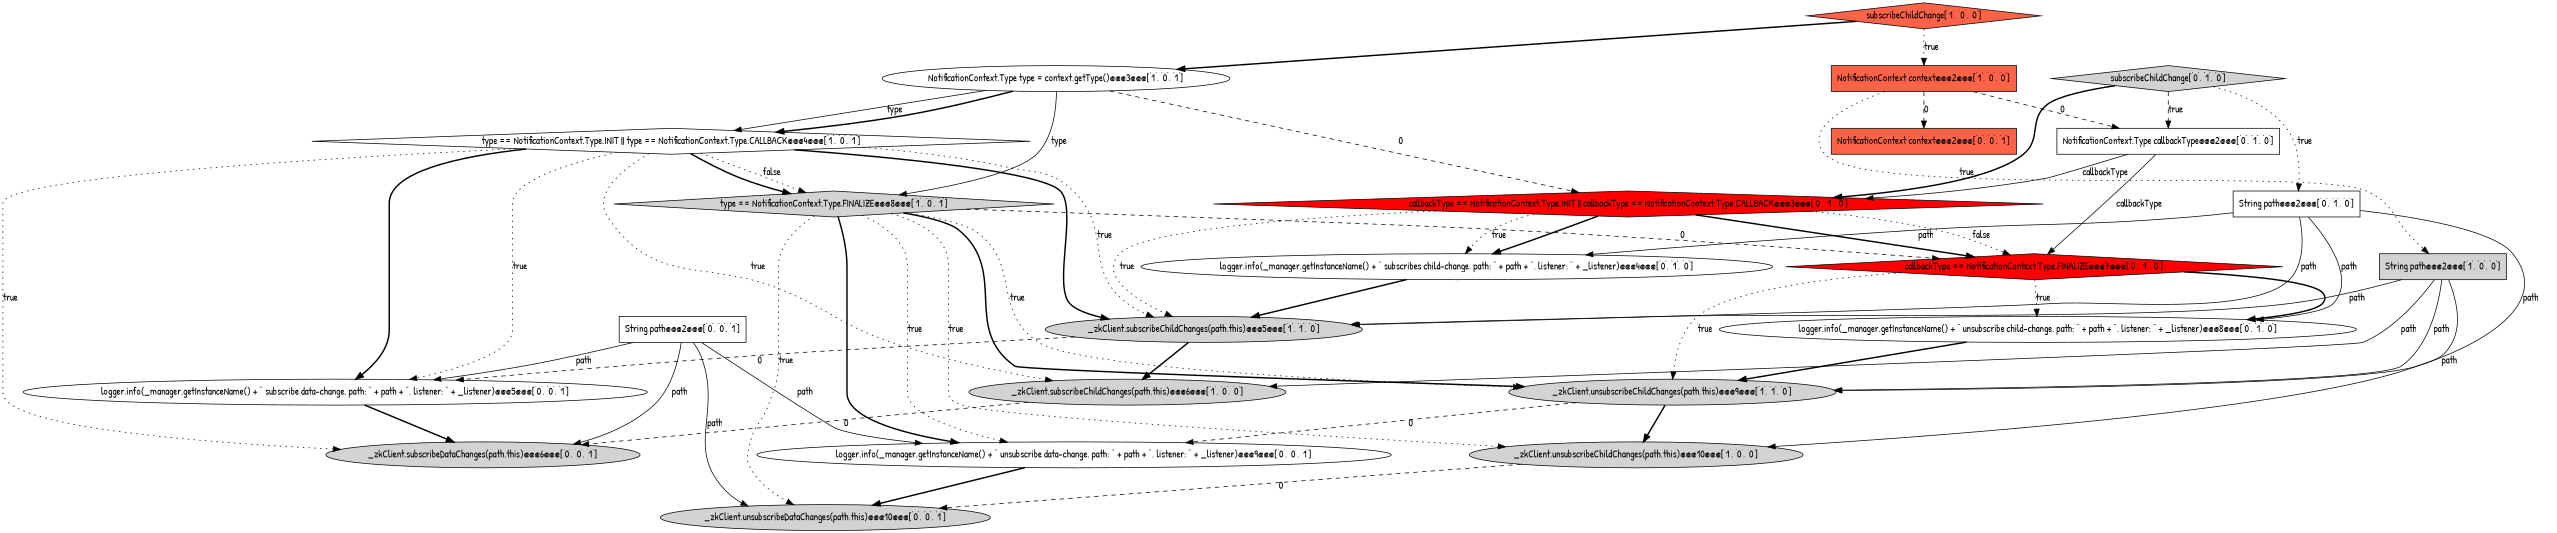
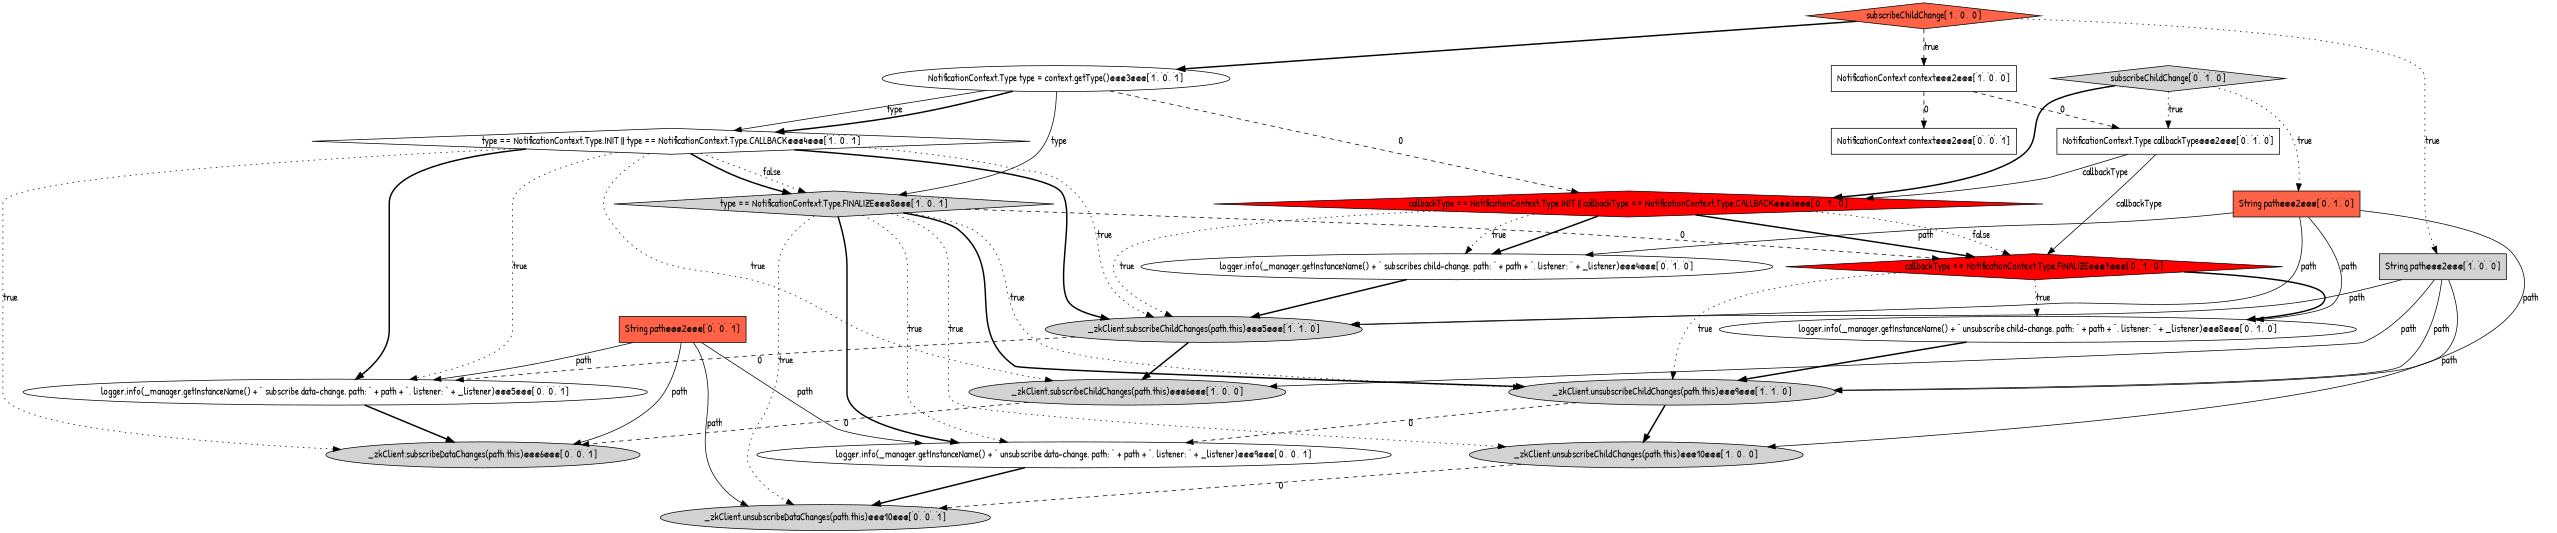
edge "subscribeChildChange['1', '0', '0']" -> "NotificationContext context@@@2@@@['1', '0', '0']": style dotted -> dashed
node "NotificationContext context@@@2@@@['1', '0', '0']": fillcolor tomato -> white
edge "subscribeChildChange['0', '1', '0']" -> "NotificationContext.Type callbackType@@@2@@@['0', '1', '0']": style dashed -> dotted
node "NotificationContext context@@@2@@@['0', '0', '1']": fillcolor tomato -> white
edge "NotificationContext context@@@2@@@['1', '0', '0']" -> "String path@@@2@@@['1', '0', '0']": now "subscribeChildChange['1', '0', '0']" -> "String path@@@2@@@['1', '0', '0']"
node "String path@@@2@@@['0', '1', '0']": fillcolor white -> tomato
node "String path@@@2@@@['0', '0', '1']": fillcolor white -> tomato
